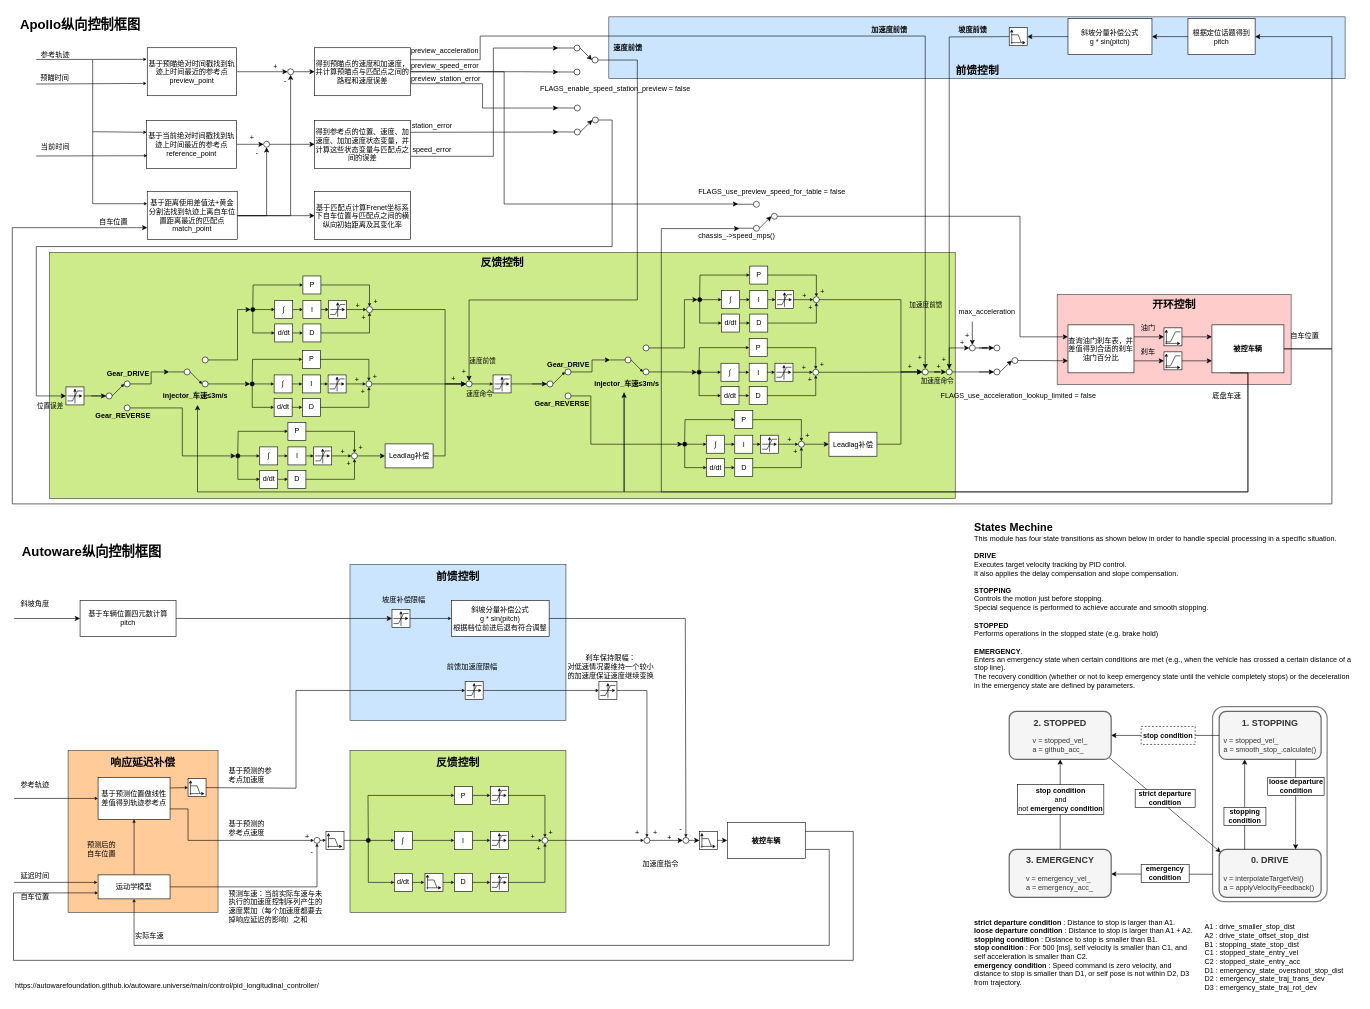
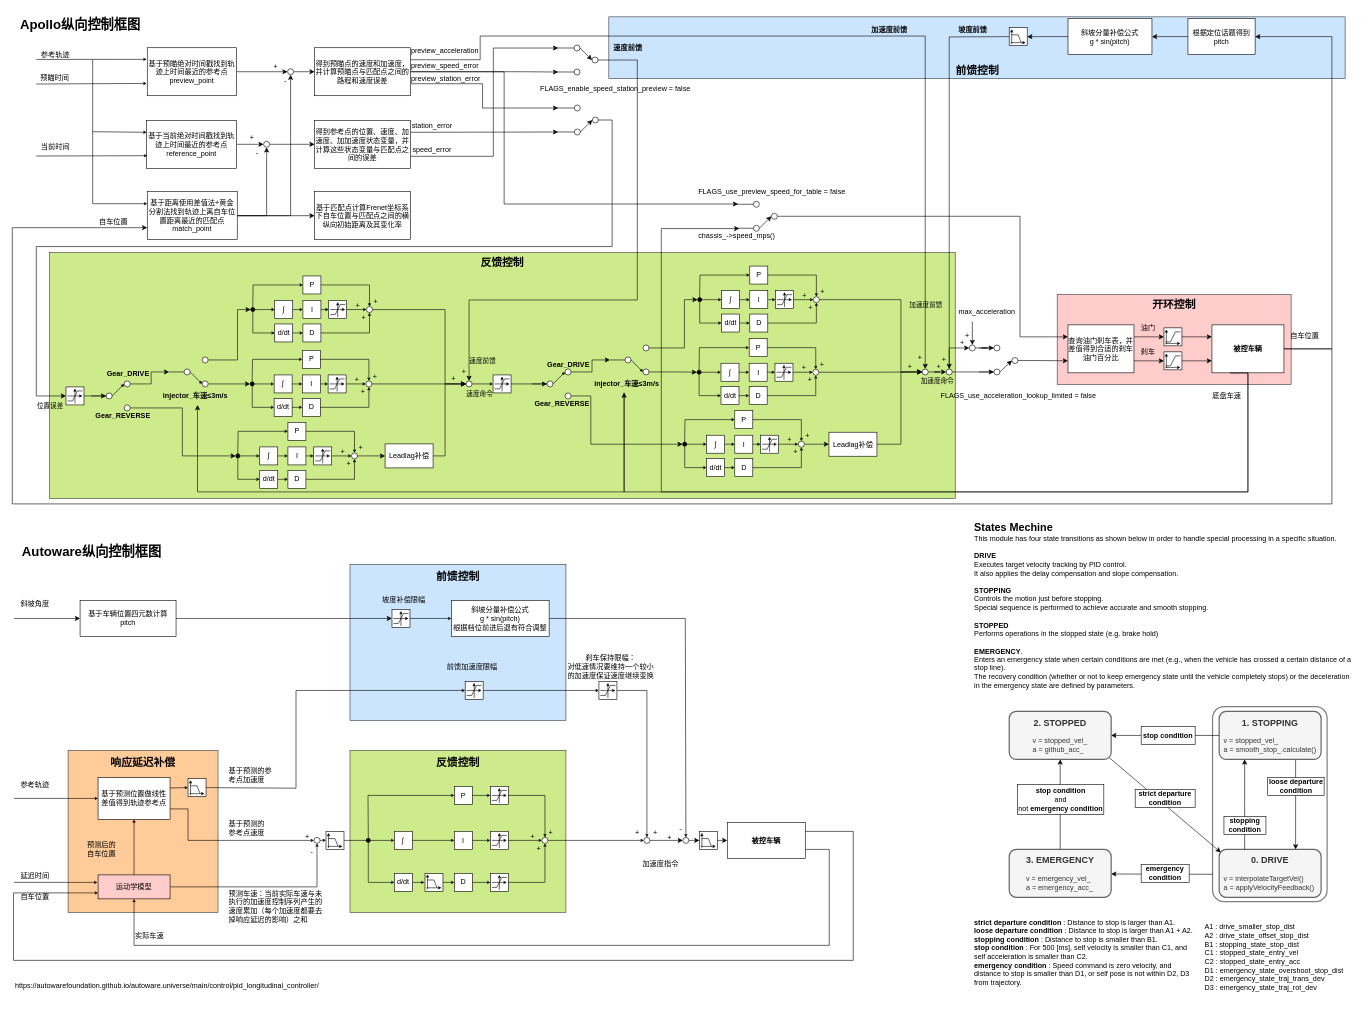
node "stop condition": style dashed -> solid
node "stopping condition": moved (1245, 816) -> (1245, 825)
node "运动学模型": fillcolor #ffffff -> #ffcccc
